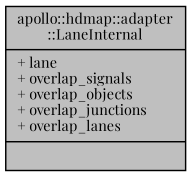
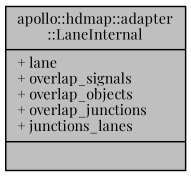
node "apollo::hdmap::adapter": text "+ overlap_lanes" -> "+ junctions_lanes"
